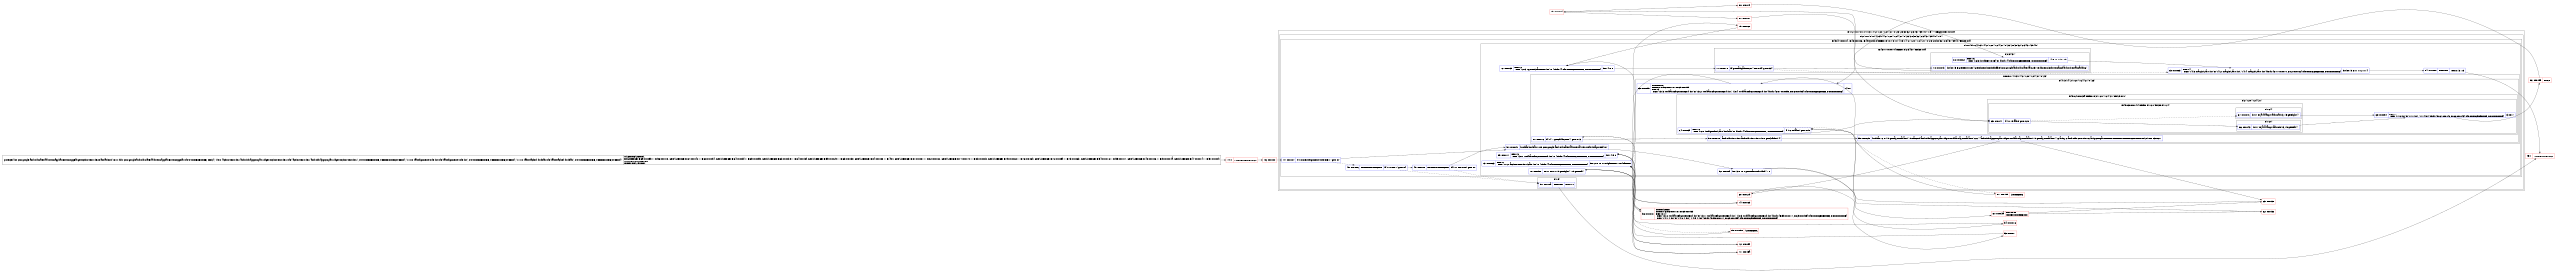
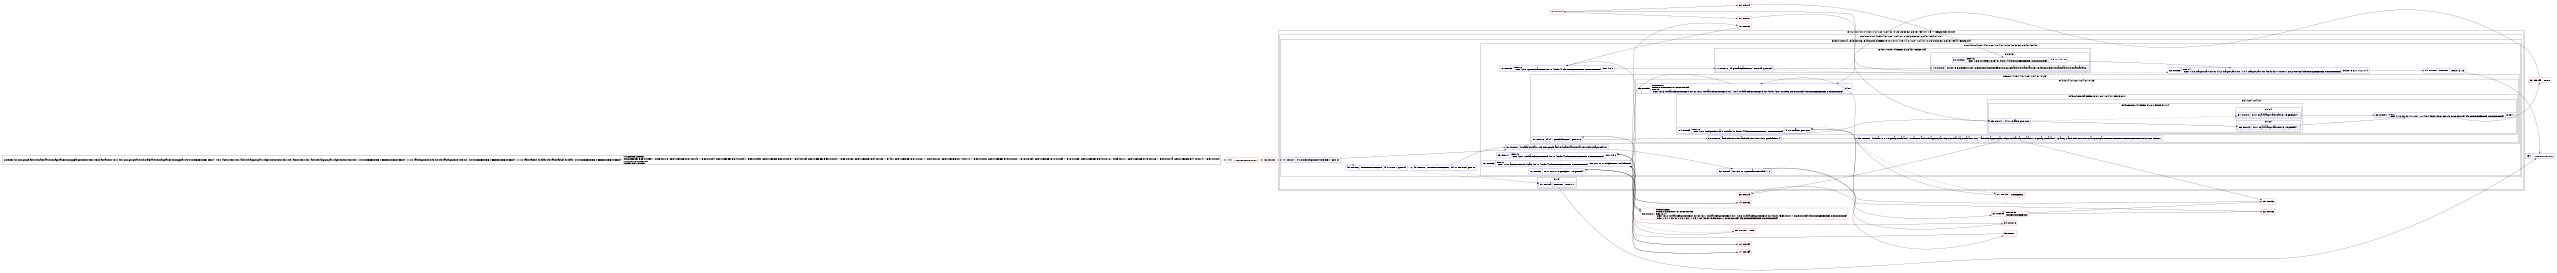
node "45: ?": color red -> blue
node "85: 0x0058": text "SYNTHETIC" -> "MTH"
